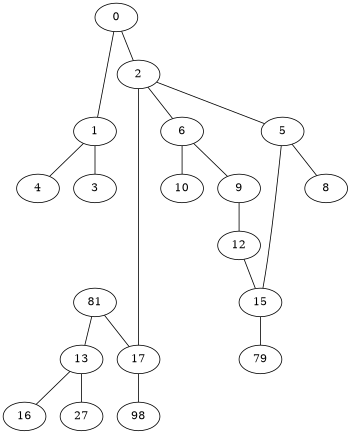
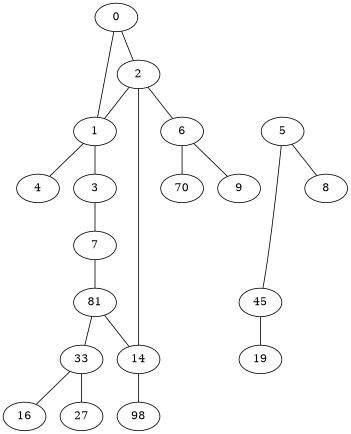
edge "2" -- "5": now "2" -- "1"
node "10": label "10" -> "70"
node "7": added
node "12": removed
node "15": label "15" -> "45"
node "13": label "13" -> "33"
node "17": label "17" -> "14"
node "79": label "79" -> "19"
